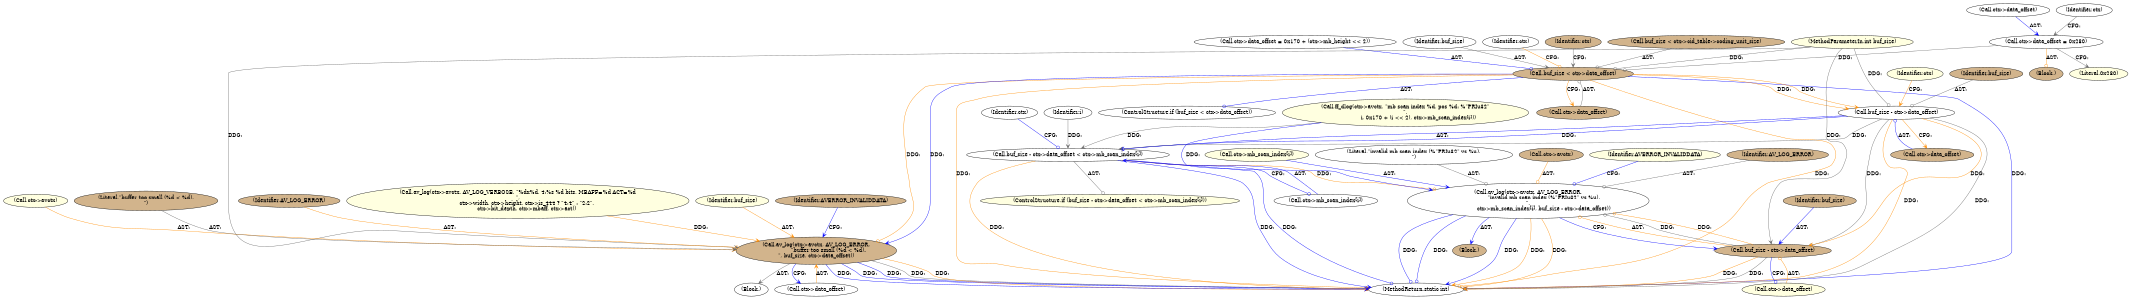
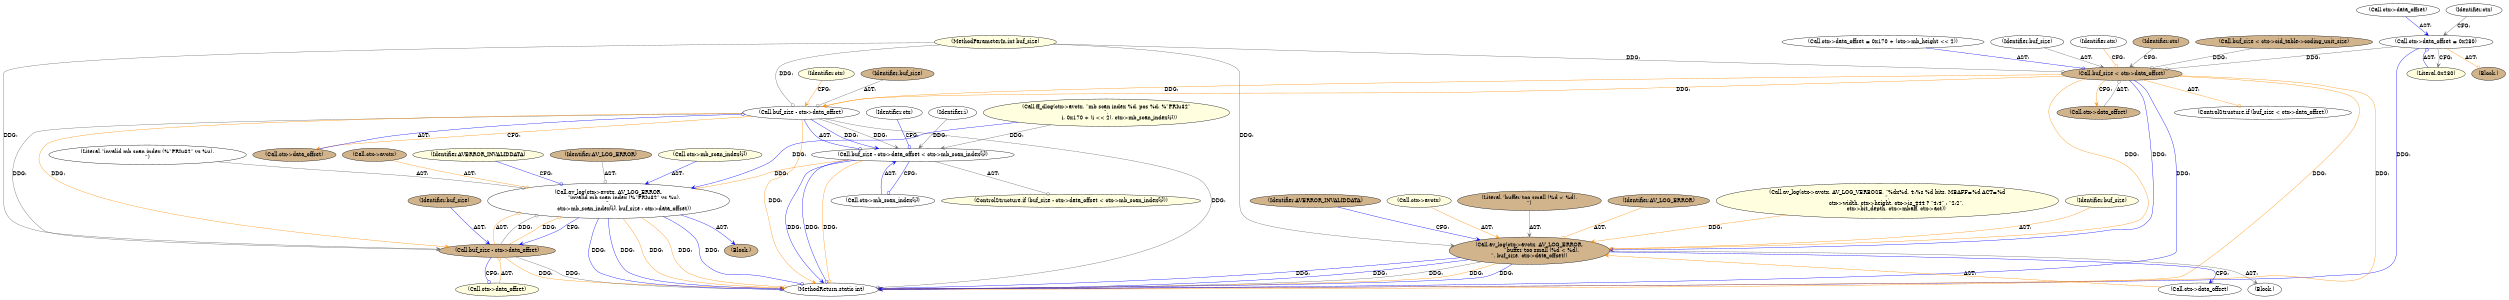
edge "(Call,buf_size < ctx->cid_table->coding_unit_size)" -> "(Call,buf_size < ctx->data_offset)": label "AST: " -> "DDG: "
edge "(Literal,0x280)" -> "(Call,ctx->data_offset = 0x280)": added, label "AST:"
edge "(Call,buf_size < ctx->data_offset)" -> "(ControlStructure,if (buf_size < ctx->data_offset))": color blue -> darkorange
edge "(Call,ctx->data_offset = 0x280)" -> "(MethodReturn,static int)": added, label "DDG:"
